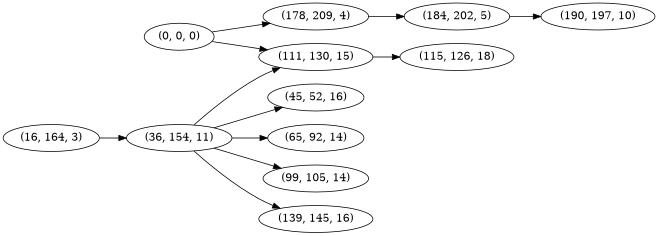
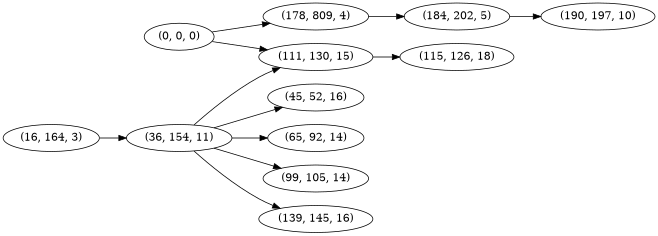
node "(178, 209, 4)": label "(178, 209, 4)" -> "(178, 809, 4)"
